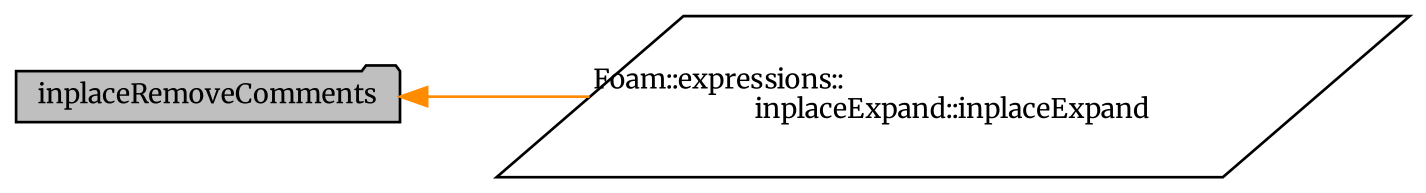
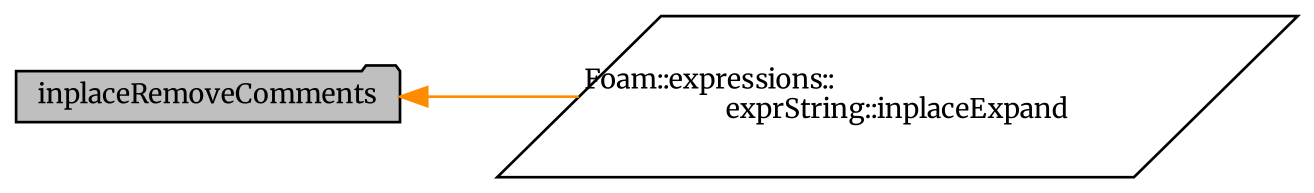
node "Foam::expressions:: inplaceExpand::inplaceExpand": label "Foam::expressions:: inplaceExpand::inplaceExpand" -> "Foam::expressions:: exprString::inplaceExpand"
